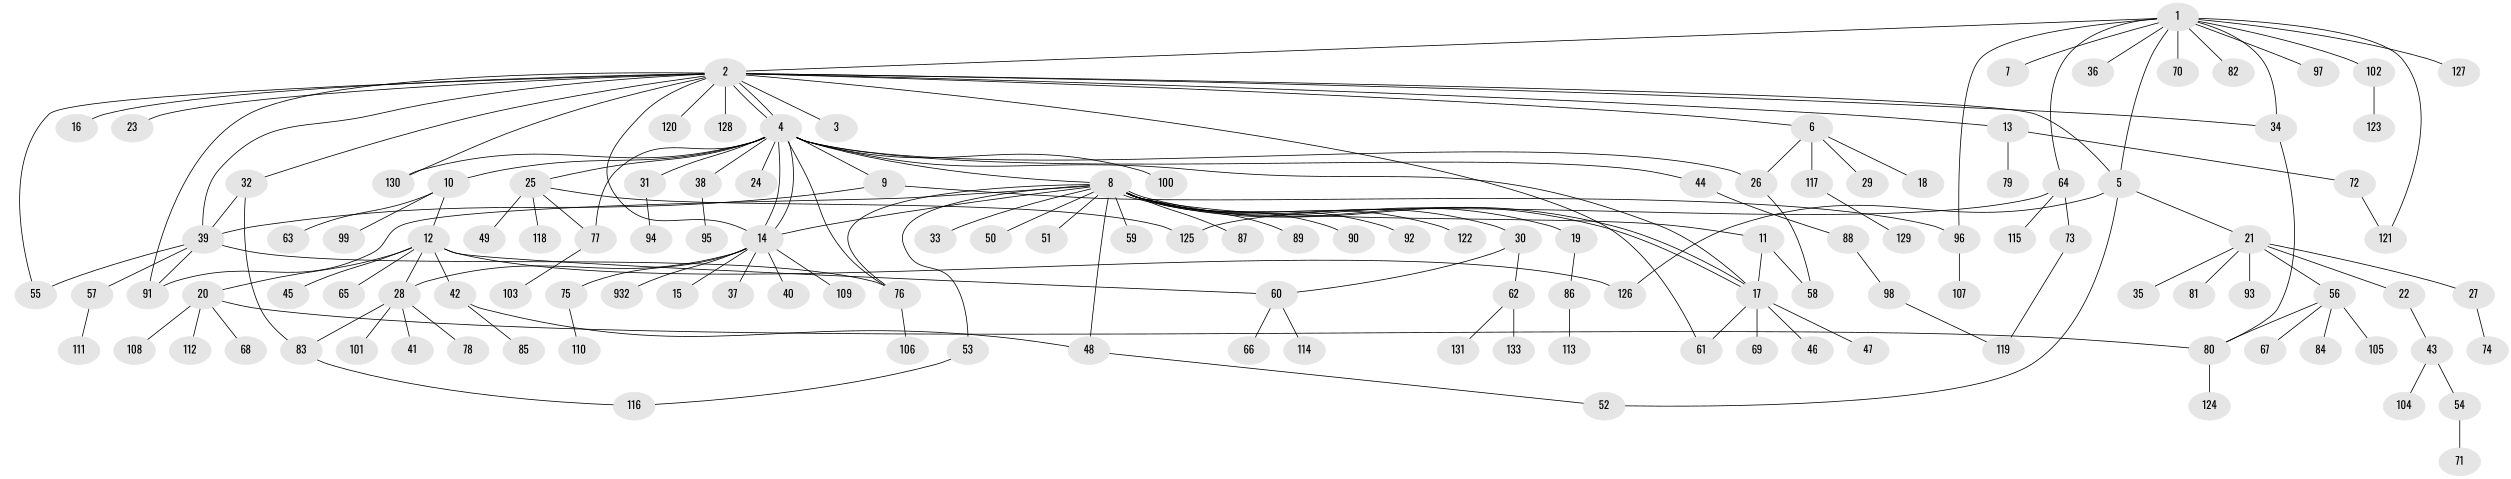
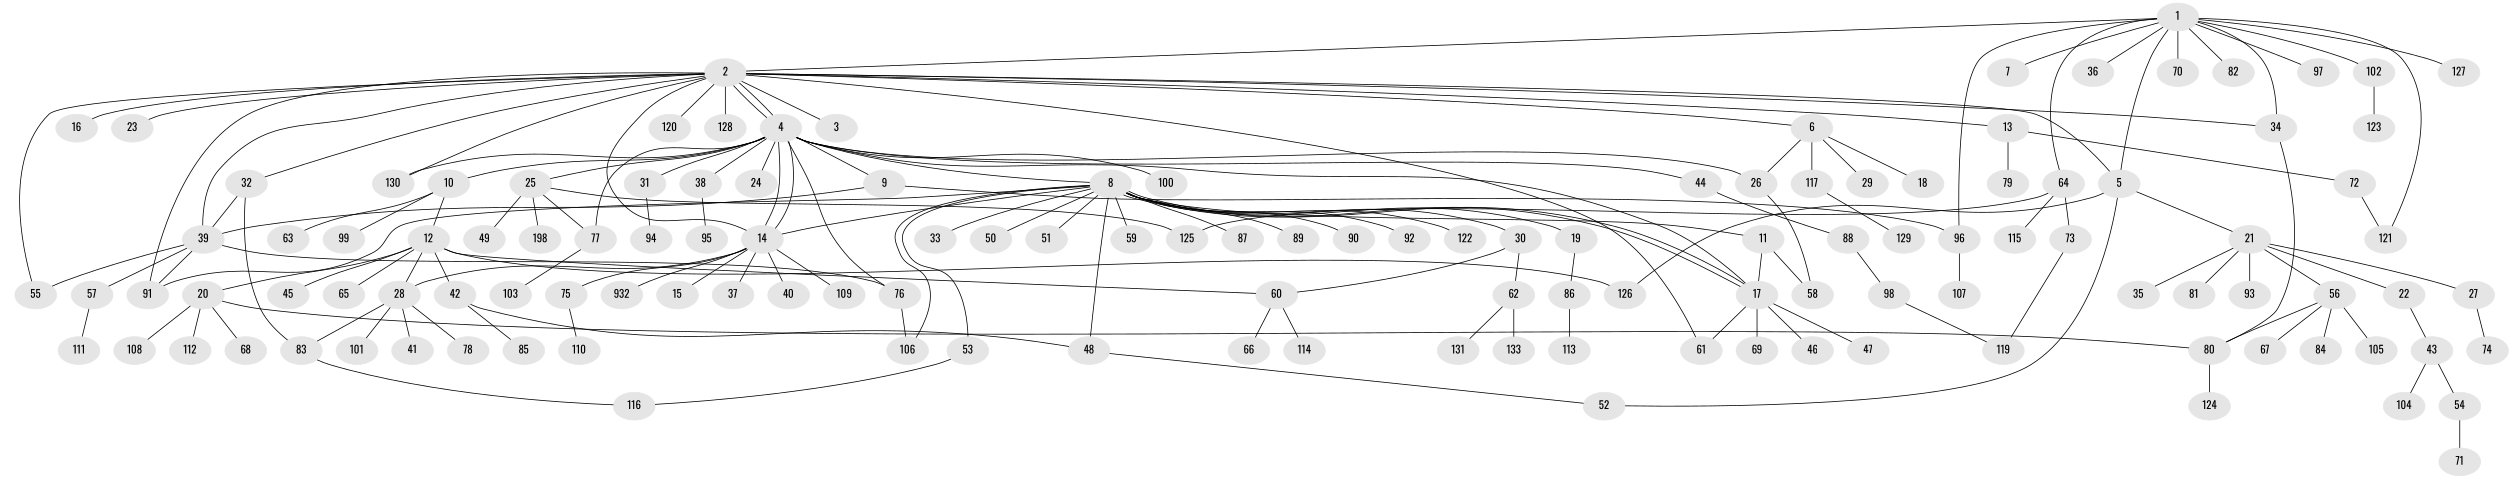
edge "8" -- "76": now "8" -- "106"
node "118": label "118" -> "198"
